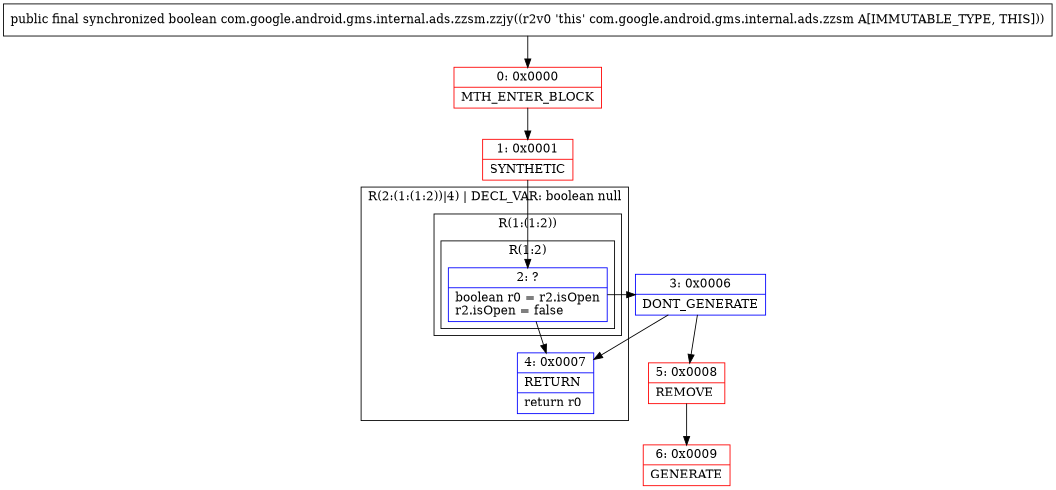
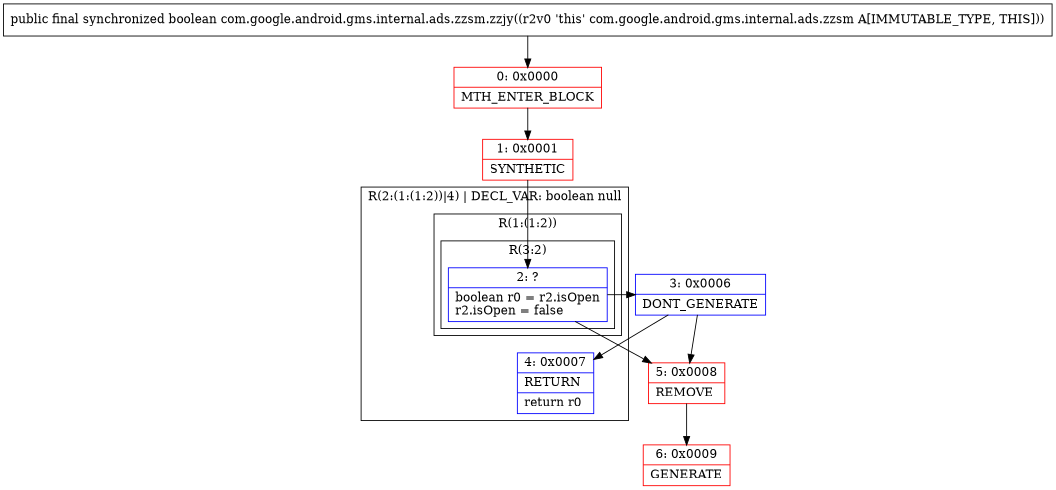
cluster "R(1:2)": label "R(1:2)" -> "R(3:2)"
edge "2: ?" -> "4: 0x0007": now "2: ?" -> "5: 0x0008"
